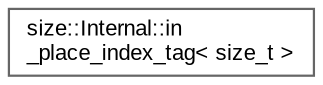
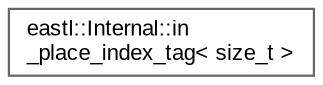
node "size::Internal::in _place_index_tag< size_t >": label "size::Internal::in _place_index_tag< size_t >" -> "eastl::Internal::in _place_index_tag< size_t >"
